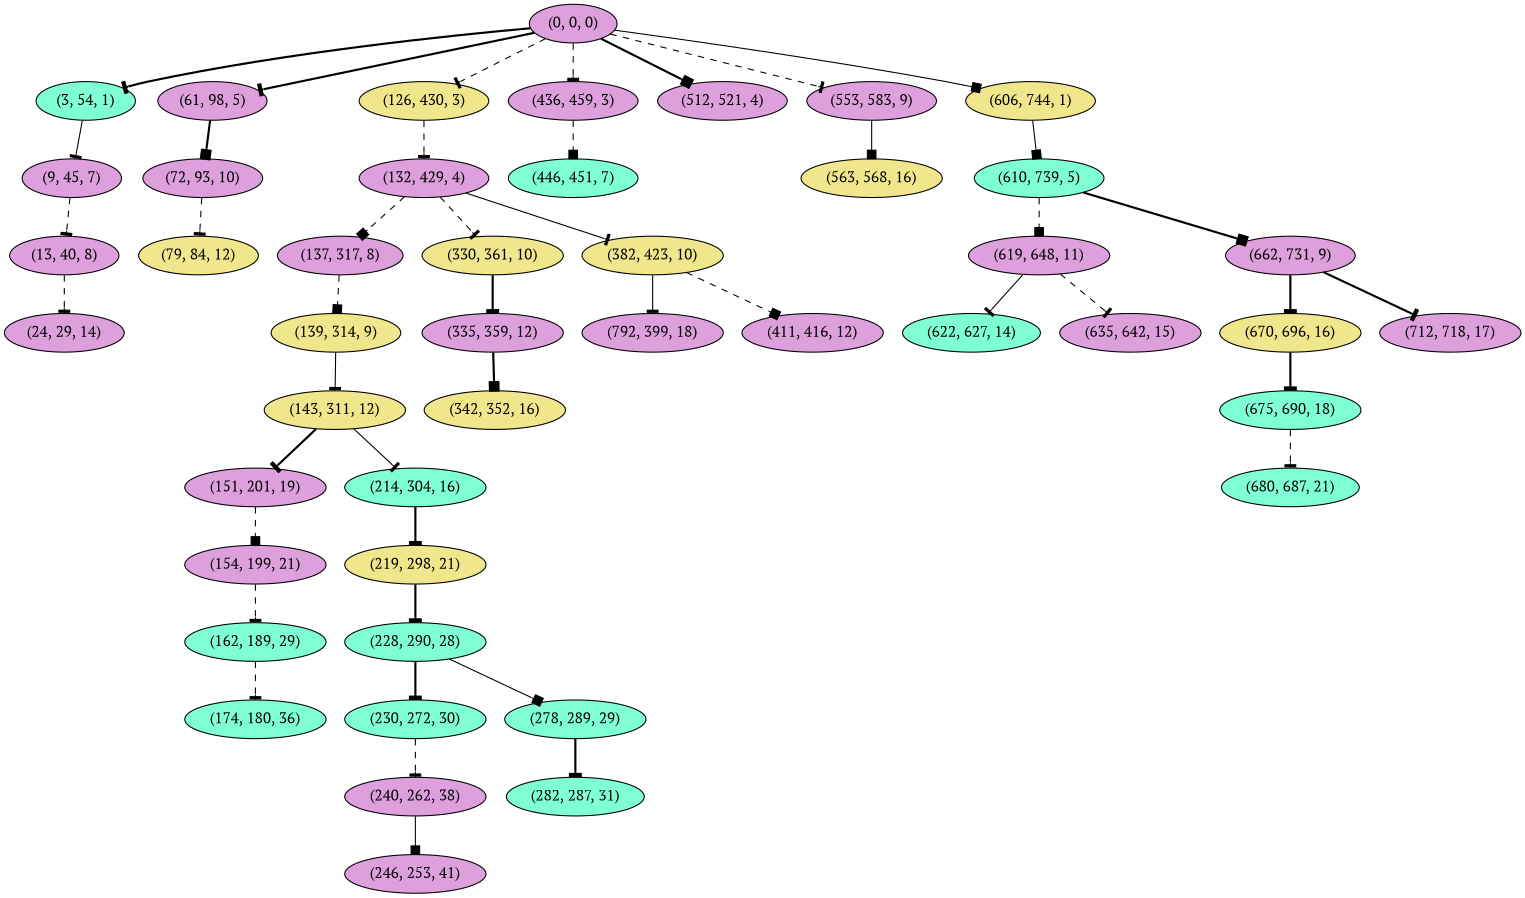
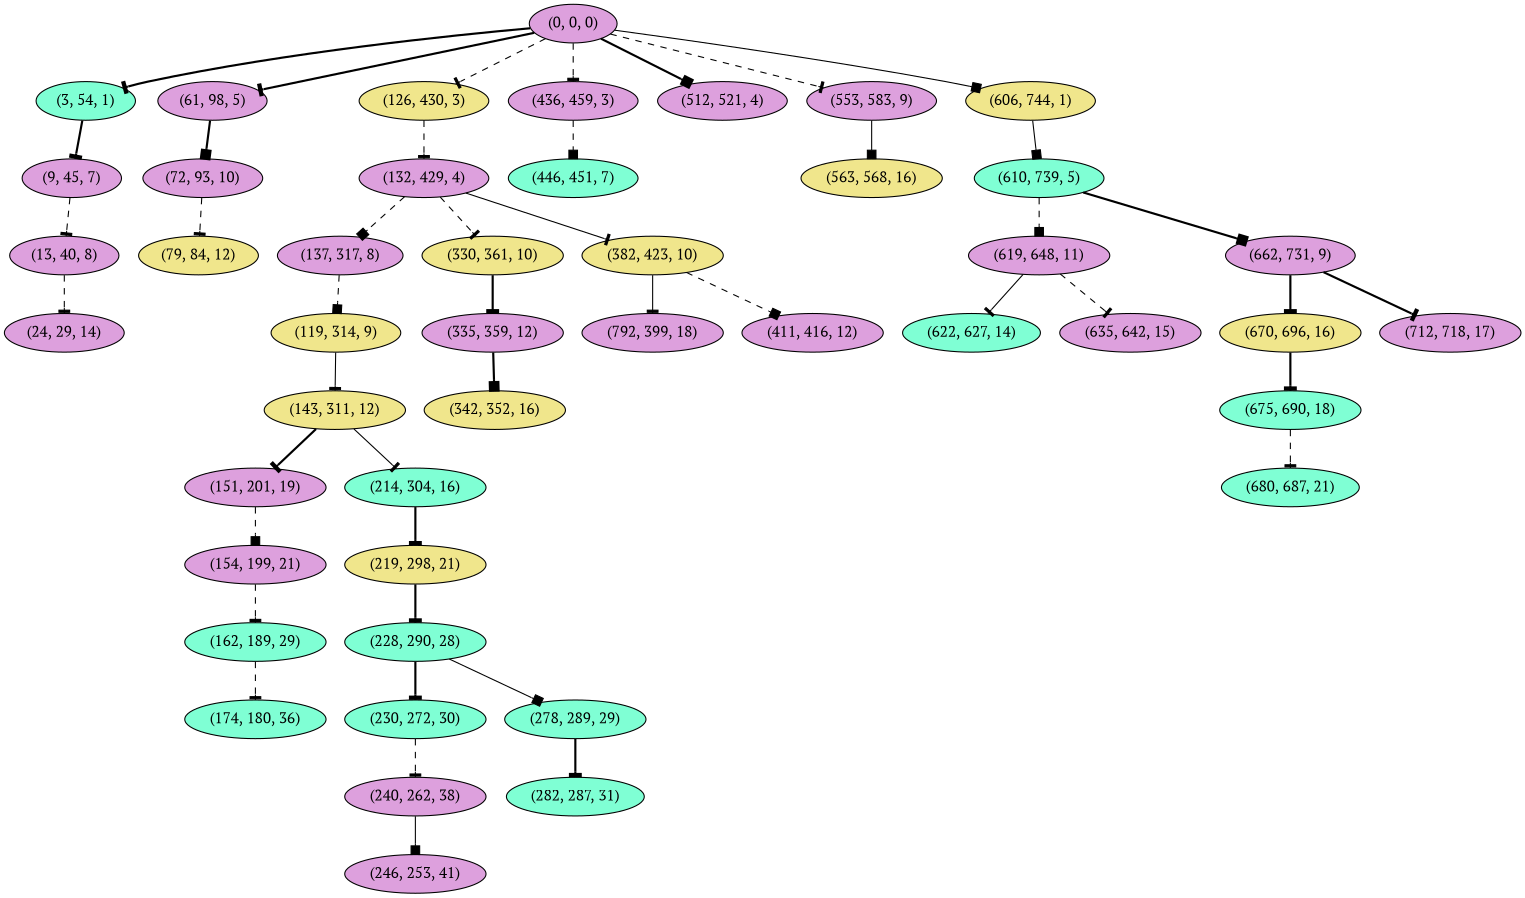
edge "(3, 54, 1)" -> "(9, 45, 7)": style solid -> bold
node "(139, 314, 9)": label "(139, 314, 9)" -> "(119, 314, 9)"
